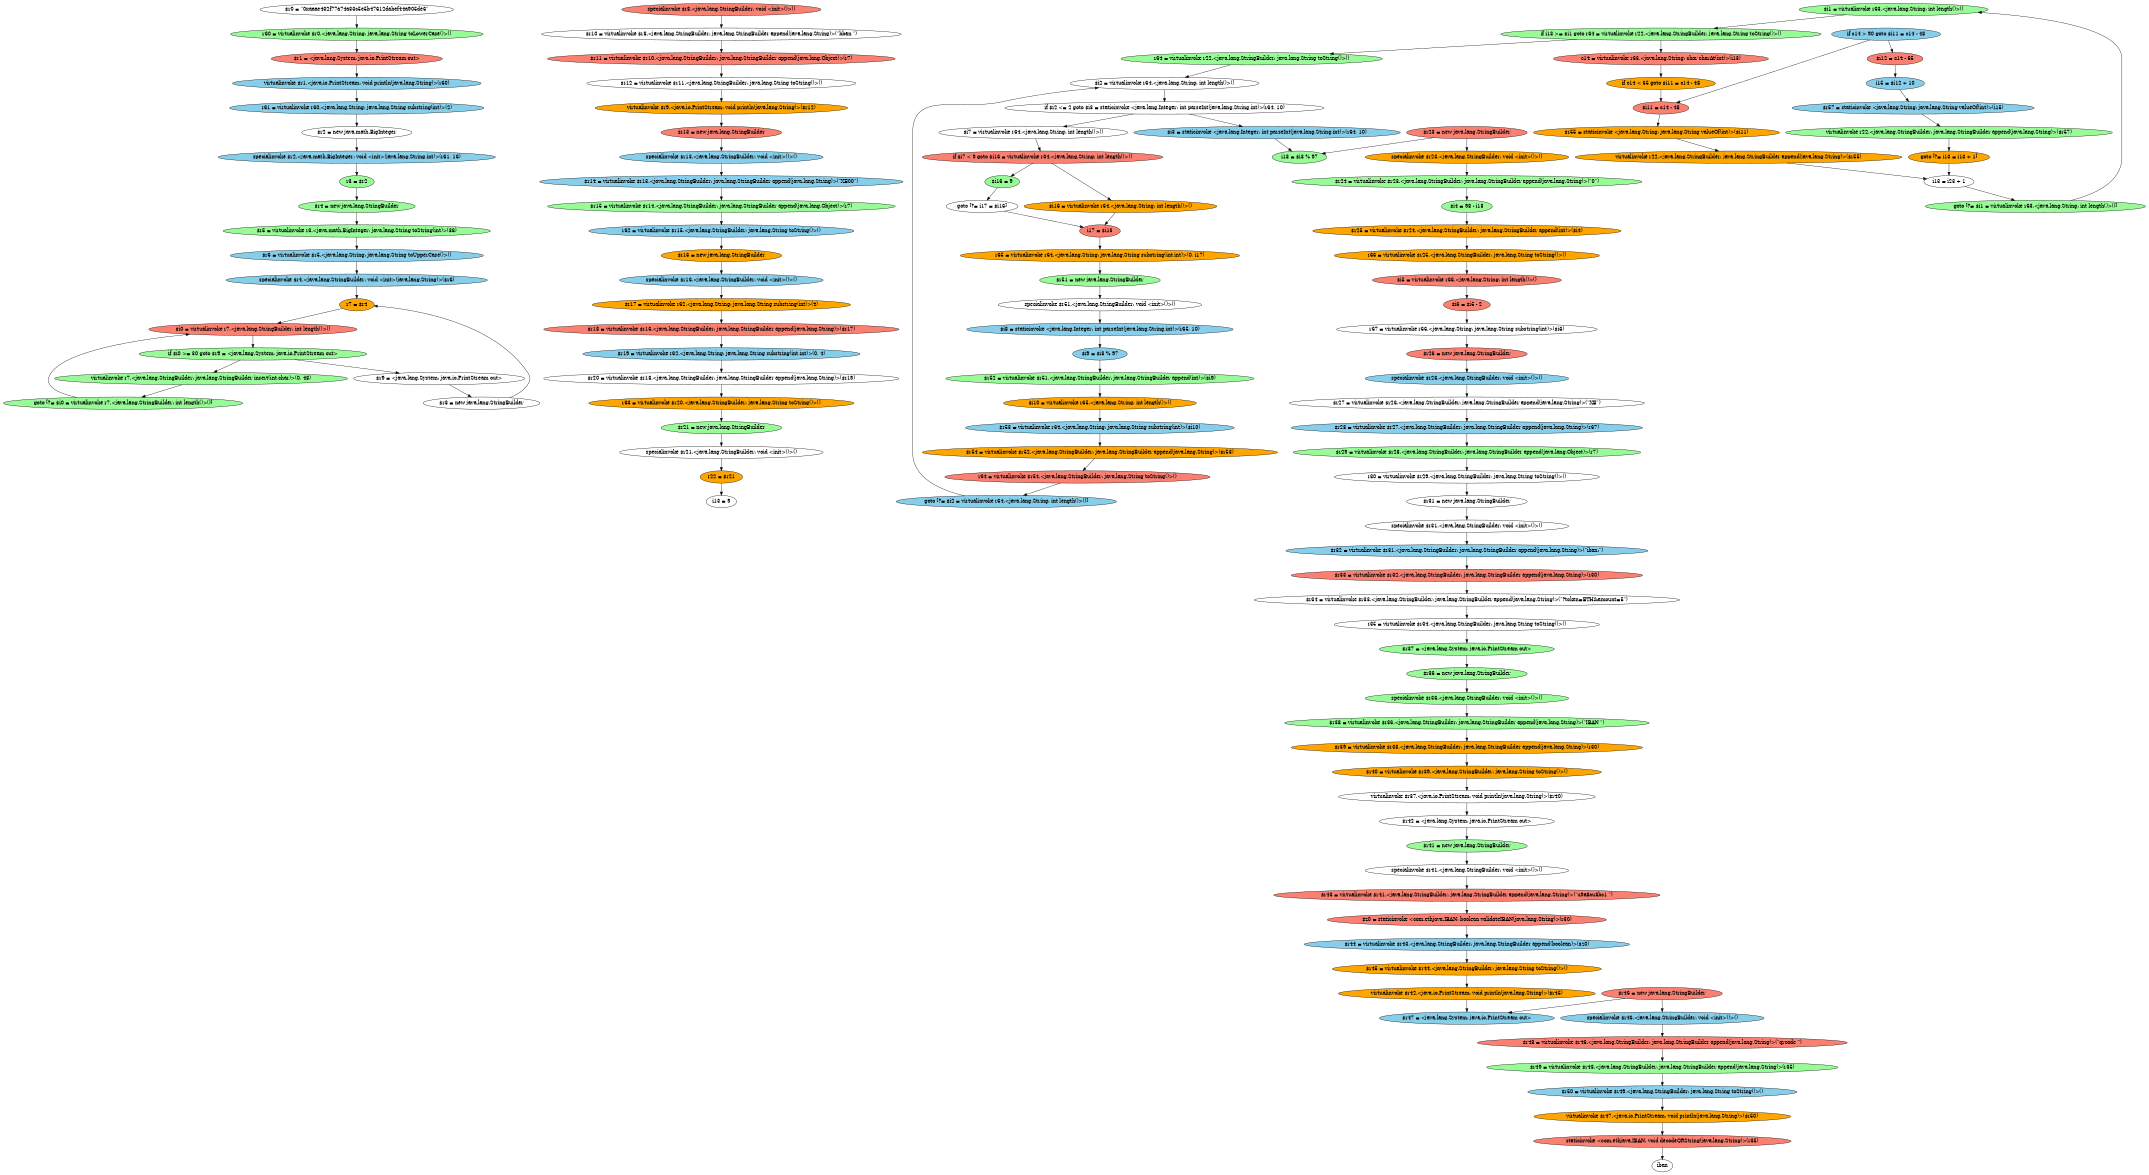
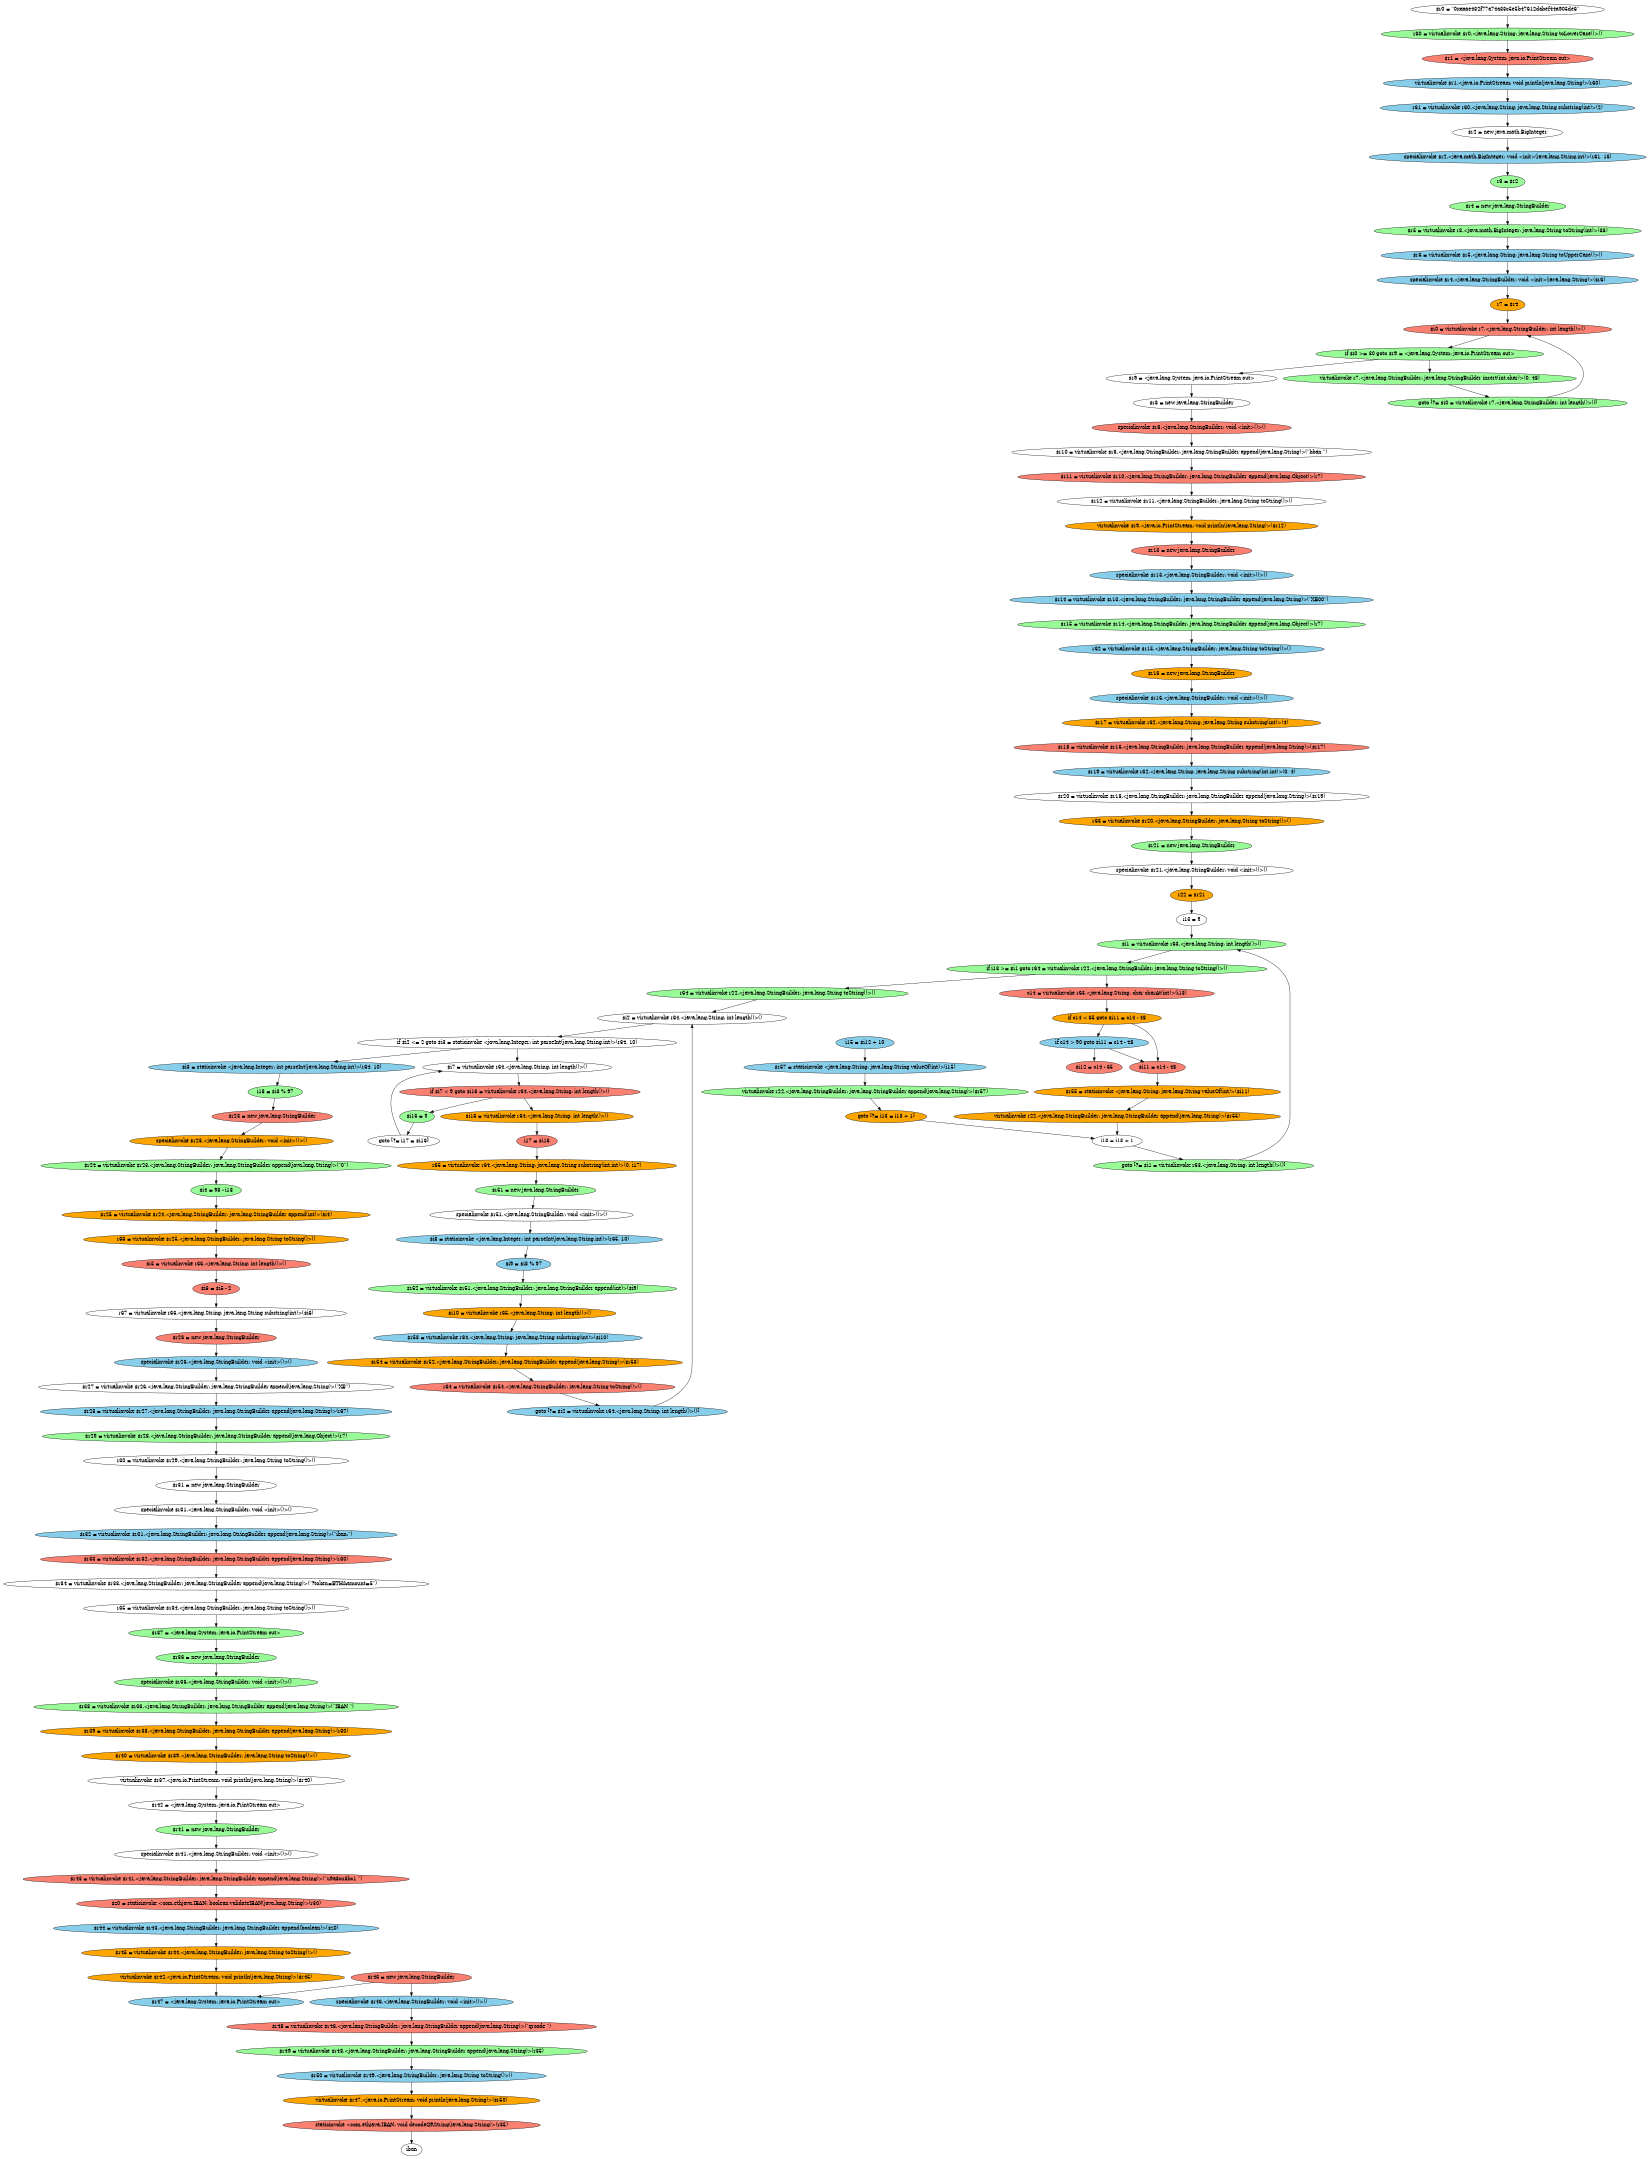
edge "$i12 = c14 - 65" -> "i15 = $i12 + 10": removed
edge "$r23 = new java.lang.StringBuilder" -> "i18 = $i3 % 97": reversed
node "i13 = i23 + 1": label "i13 = i23 + 1" -> "i13 = i13 + 1"
edge "goto [?= i17 = $i16]" -> "i17 = $i16": now "goto [?= i17 = $i16]" -> "$i7 = virtualinvoke r64.<java.lang.String: int length()>()"
edge "$r8 = new java.lang.StringBuilder" -> "r7 = $r4": now "$r8 = new java.lang.StringBuilder" -> "specialinvoke $r8.<java.lang.StringBuilder: void <init>()>()"
edge "i13 = 9" -> "$i1 = virtualinvoke r63.<java.lang.String: int length()>()": added
edge "if c14 < 65 goto $i11 = c14 - 48" -> "if c14 > 90 goto $i11 = c14 - 48": added
